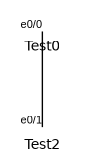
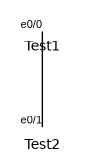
node "Test0": label "Test0" -> "Test1"
